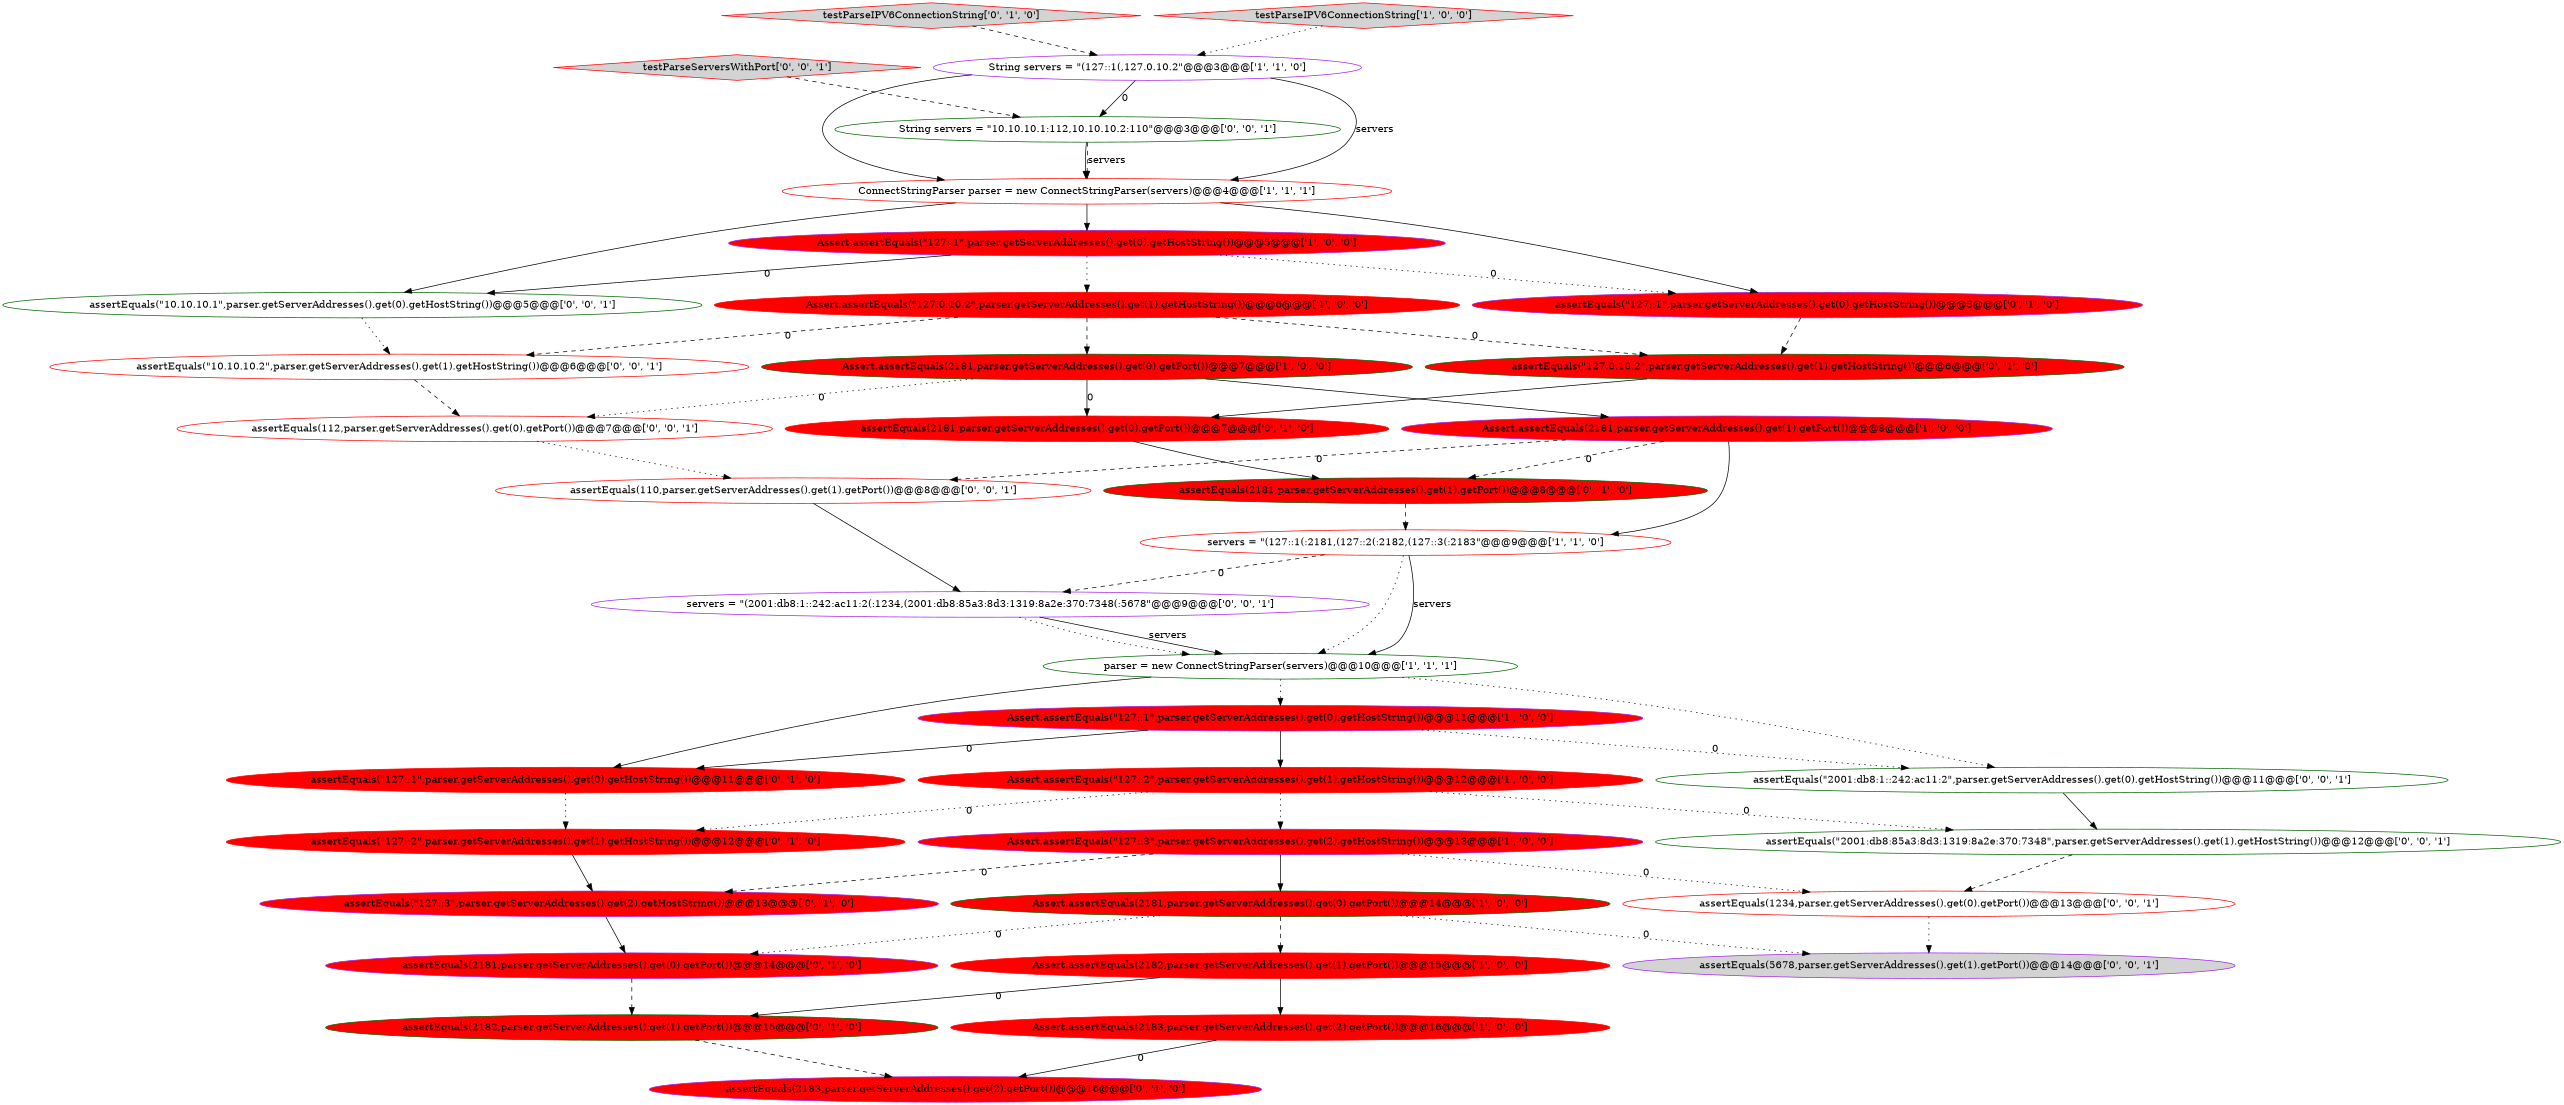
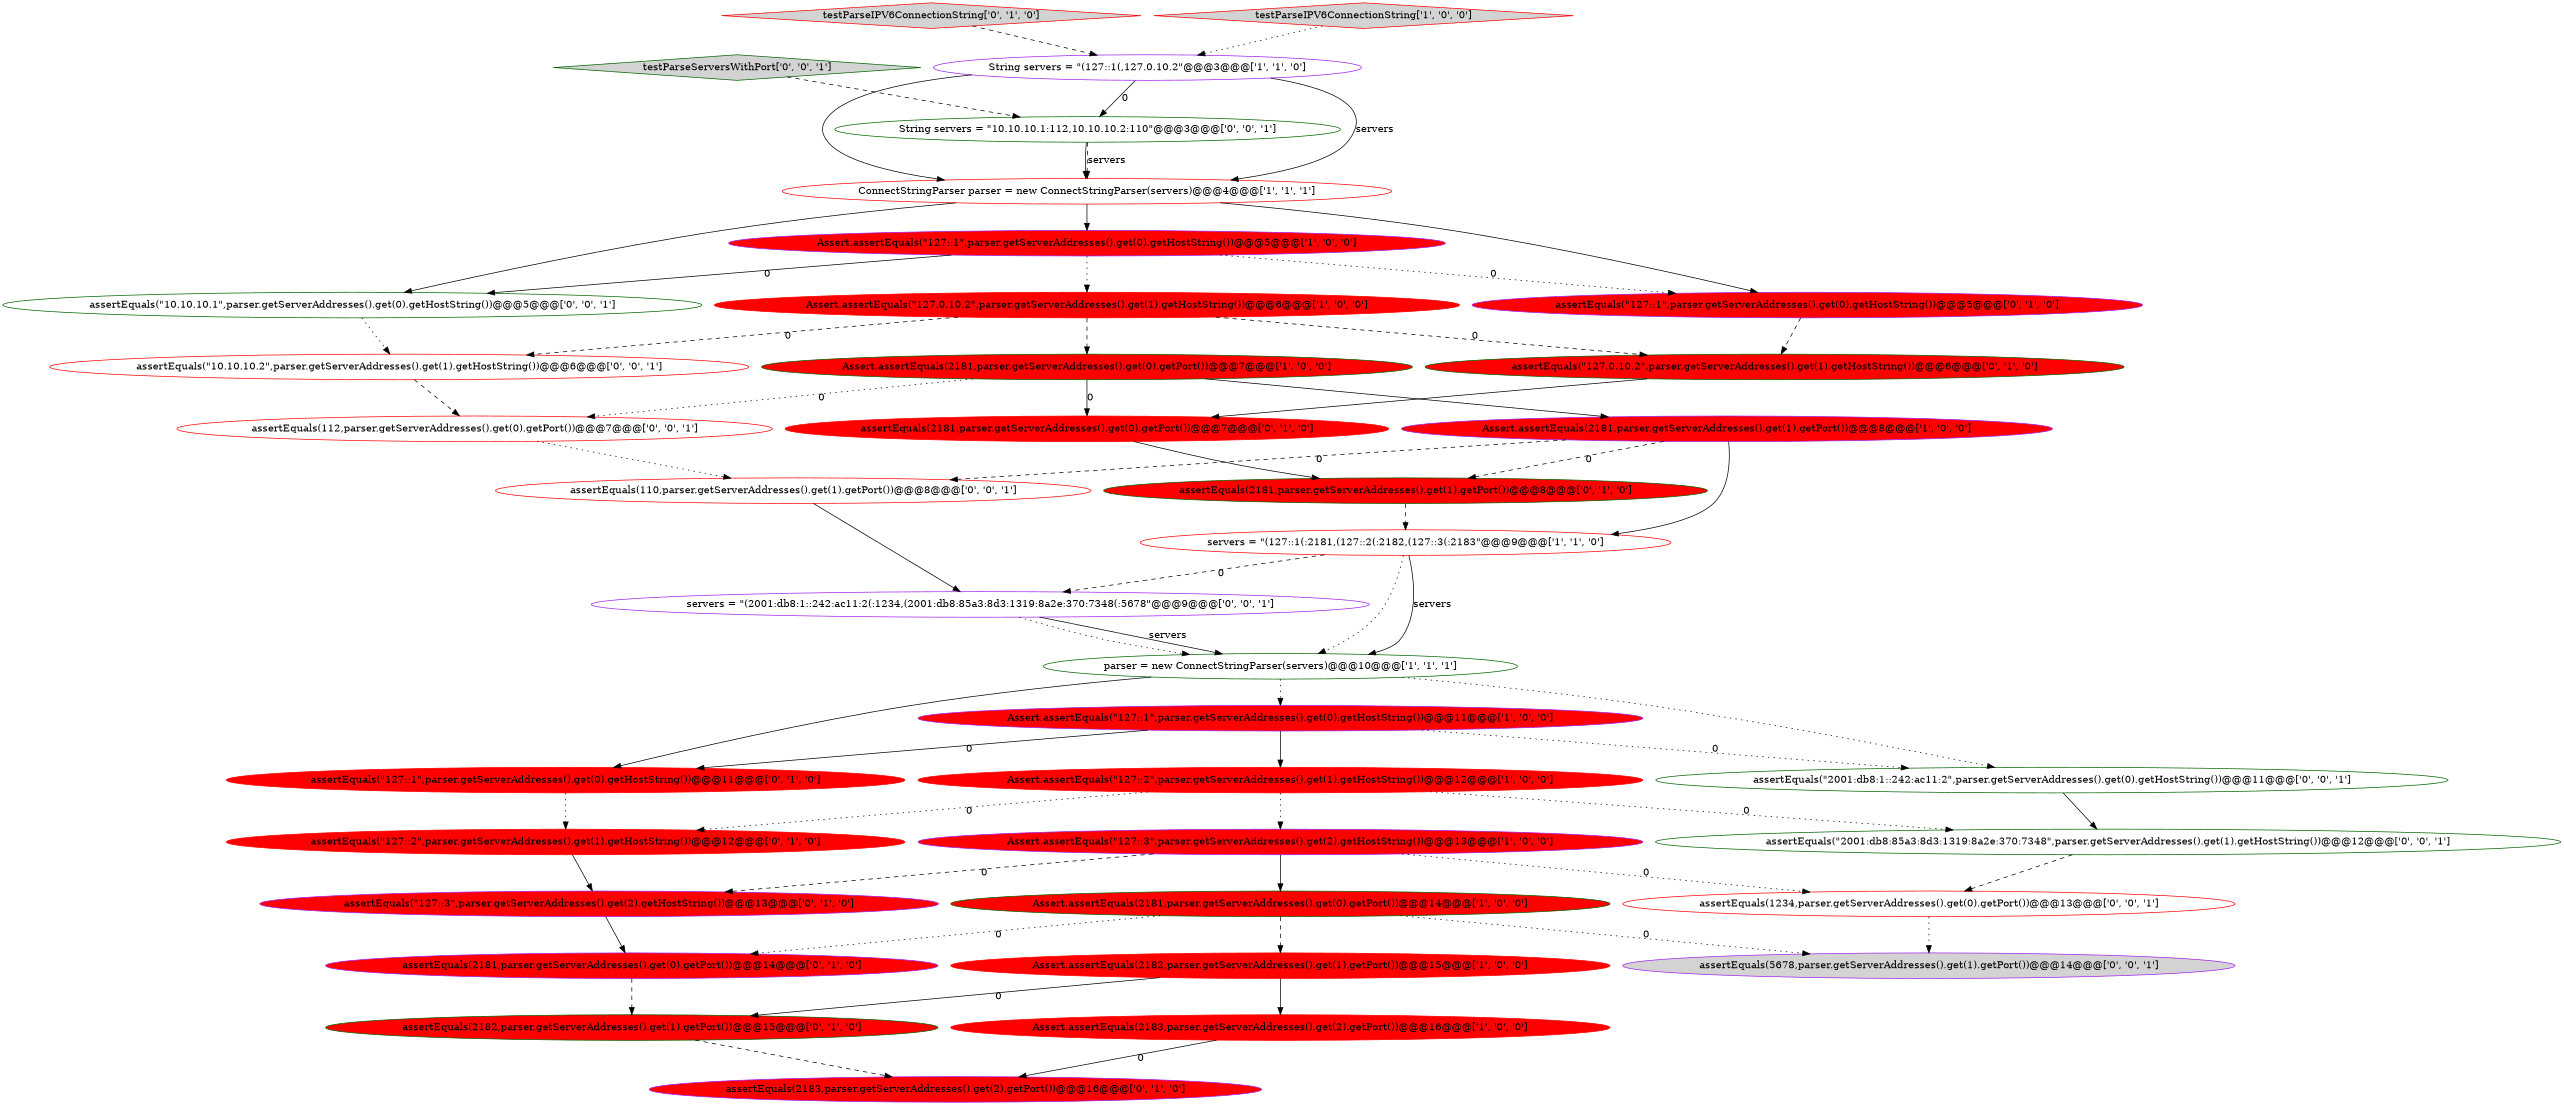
node "testParseServersWithPort['0', '0', '1']": color red -> darkgreen
